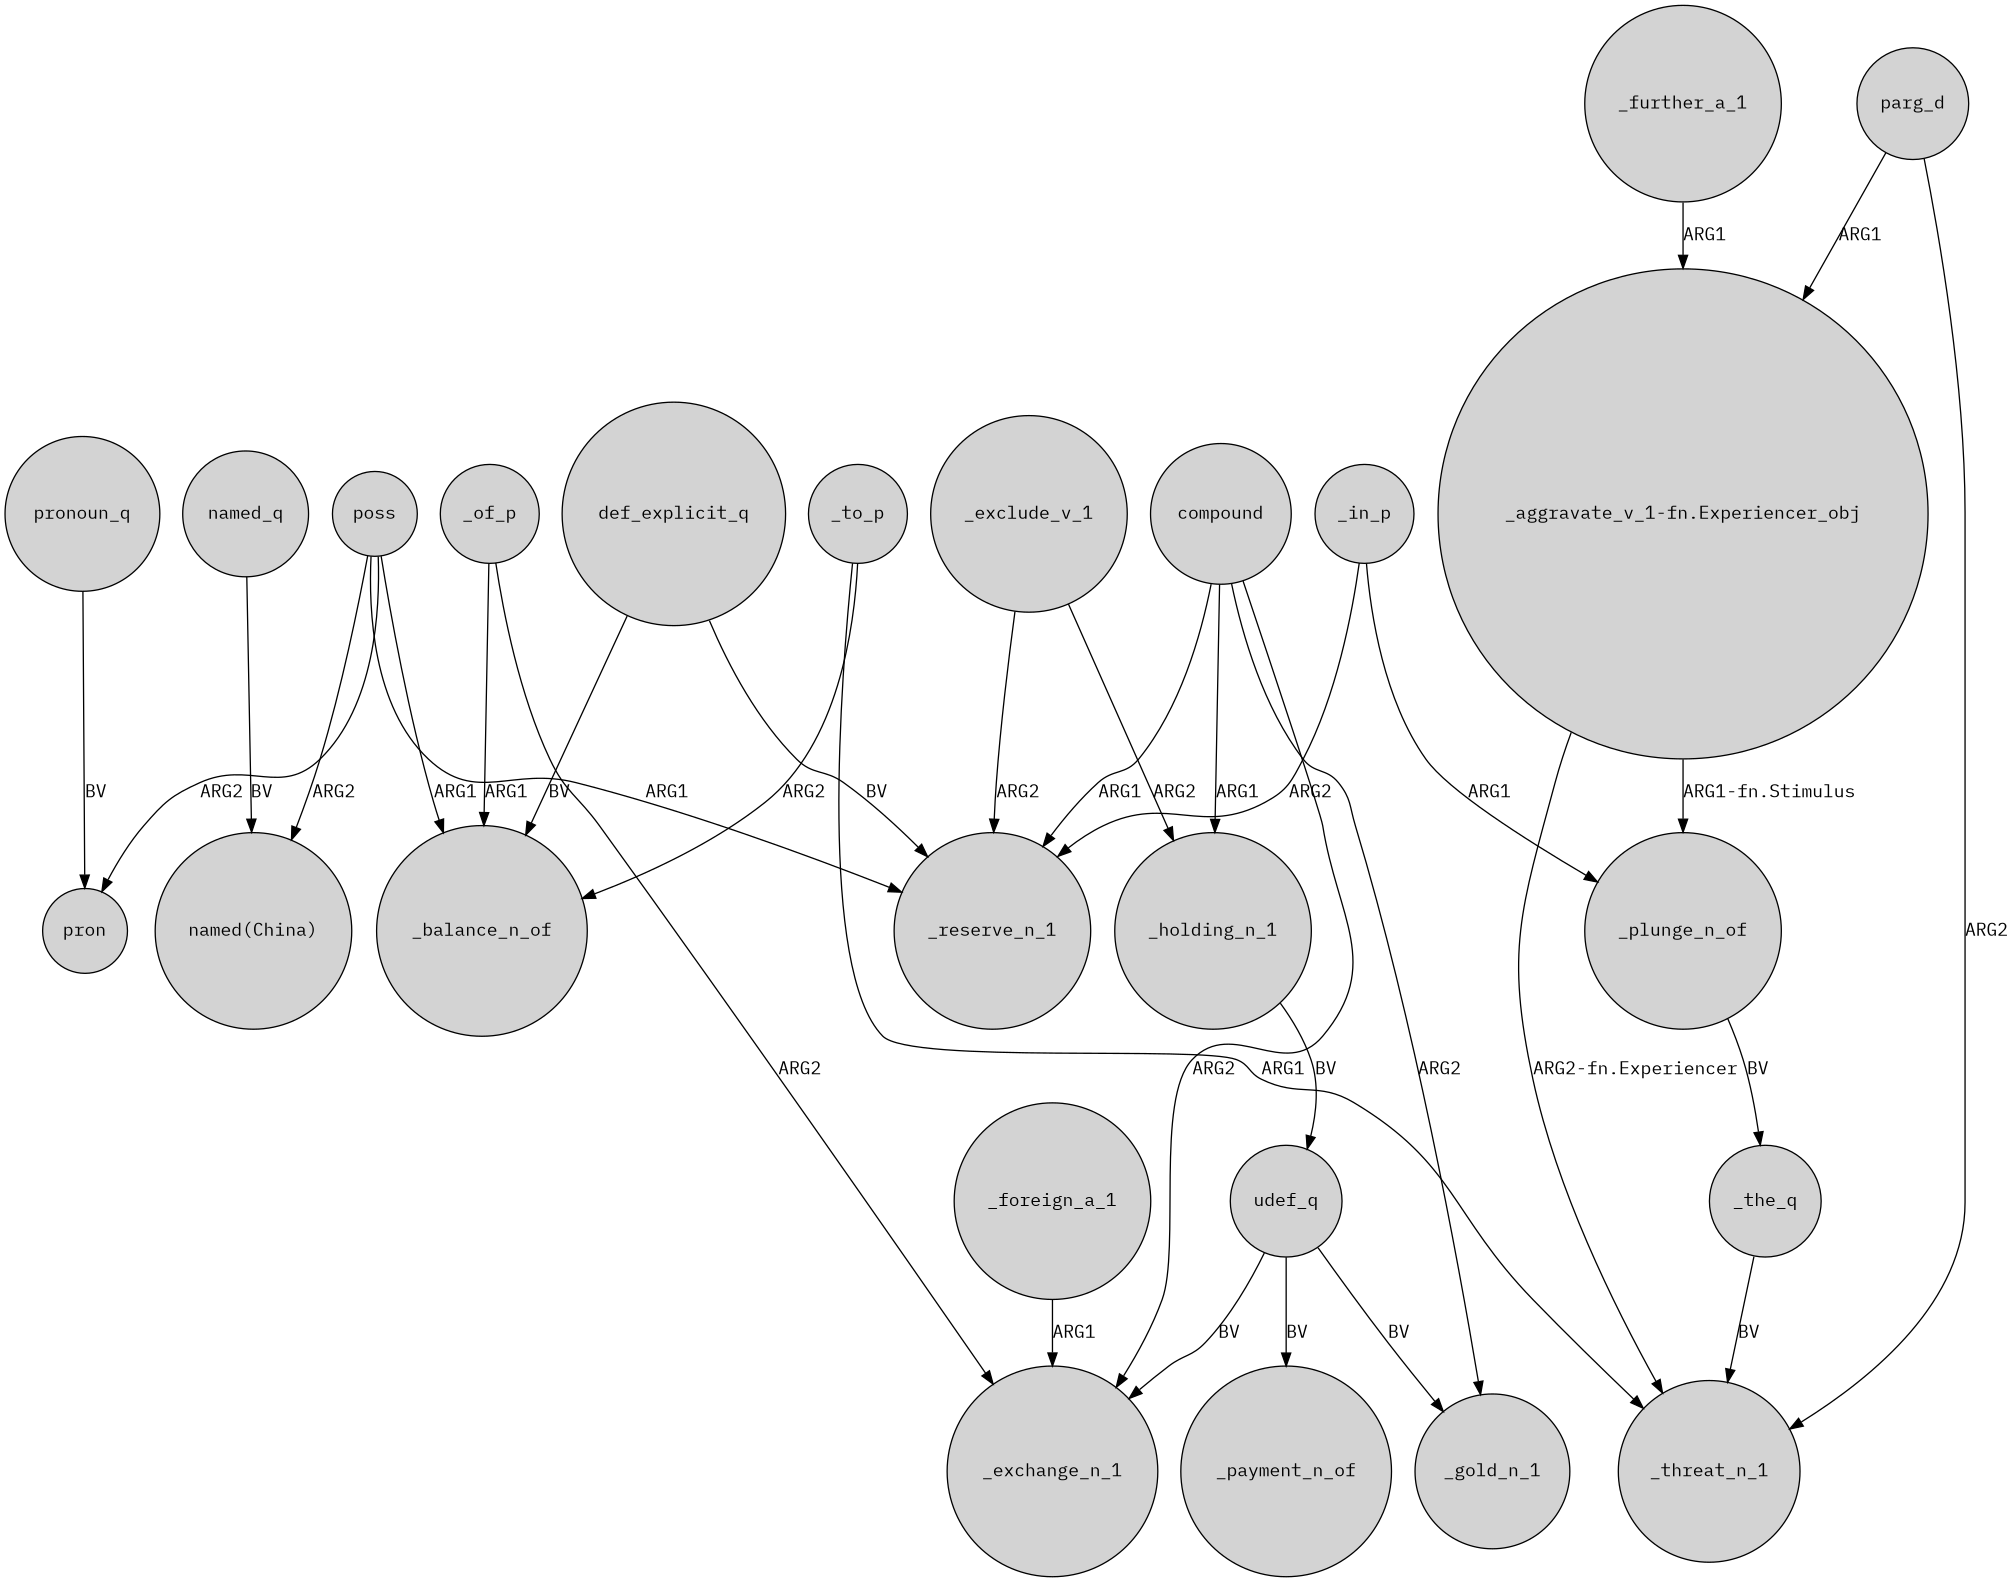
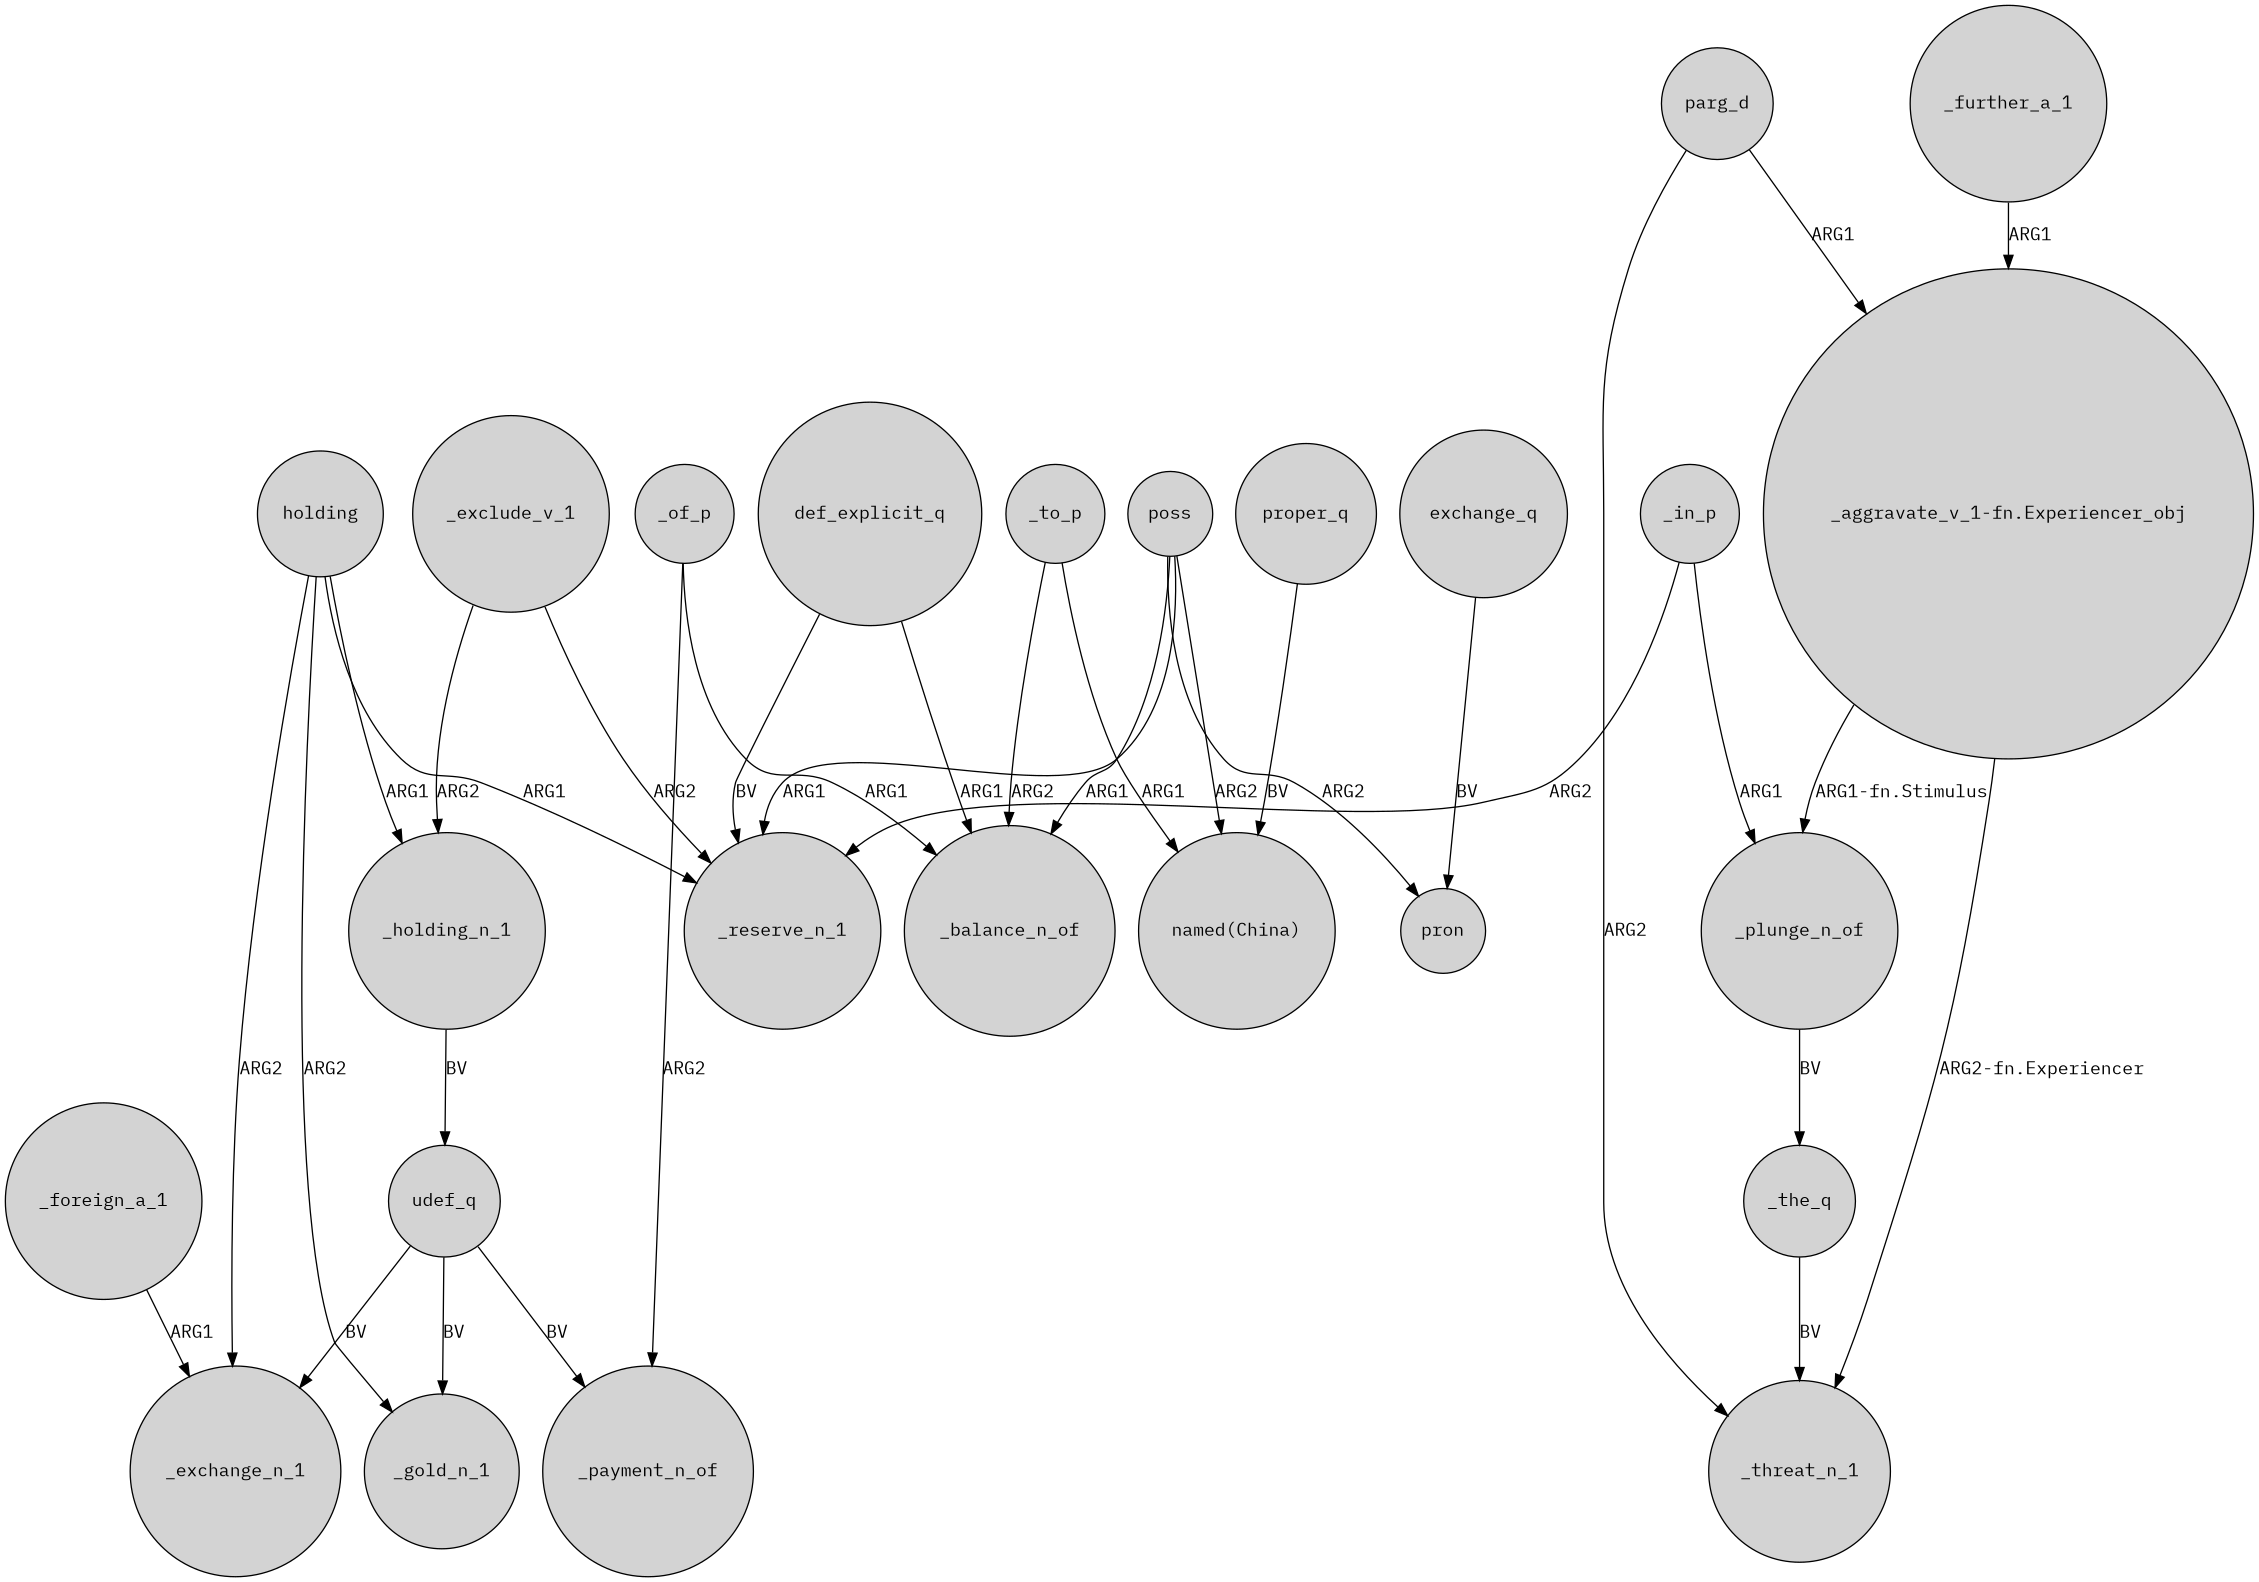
node "pronoun_q": label "pronoun_q" -> "exchange_q"
node "named_q": label "named_q" -> "proper_q"
node "compound": label "compound" -> "holding"
edge "def_explicit_q" -> "_balance_n_of": label "BV" -> "ARG1"
edge "_of_p" -> "_exchange_n_1": now "_of_p" -> "_payment_n_of"
edge "_to_p" -> "_threat_n_1": now "_to_p" -> "named(China)"
